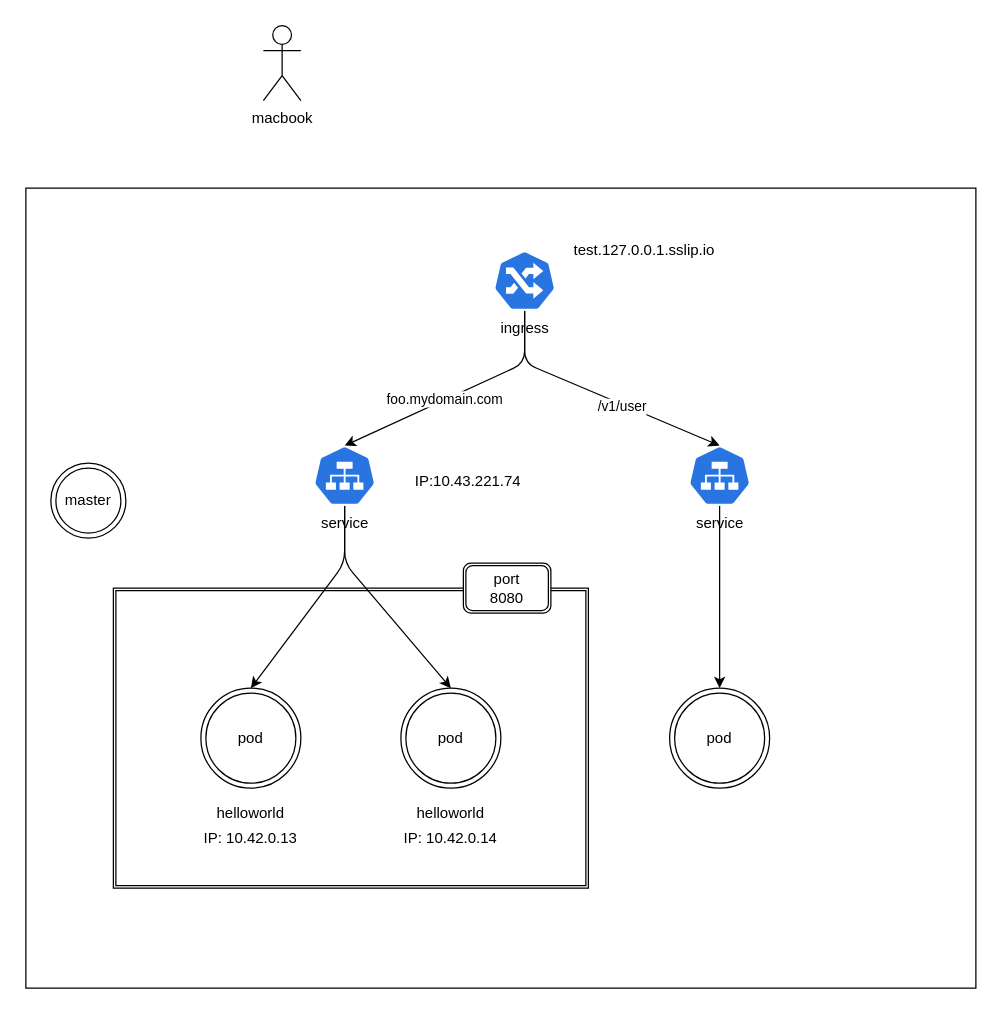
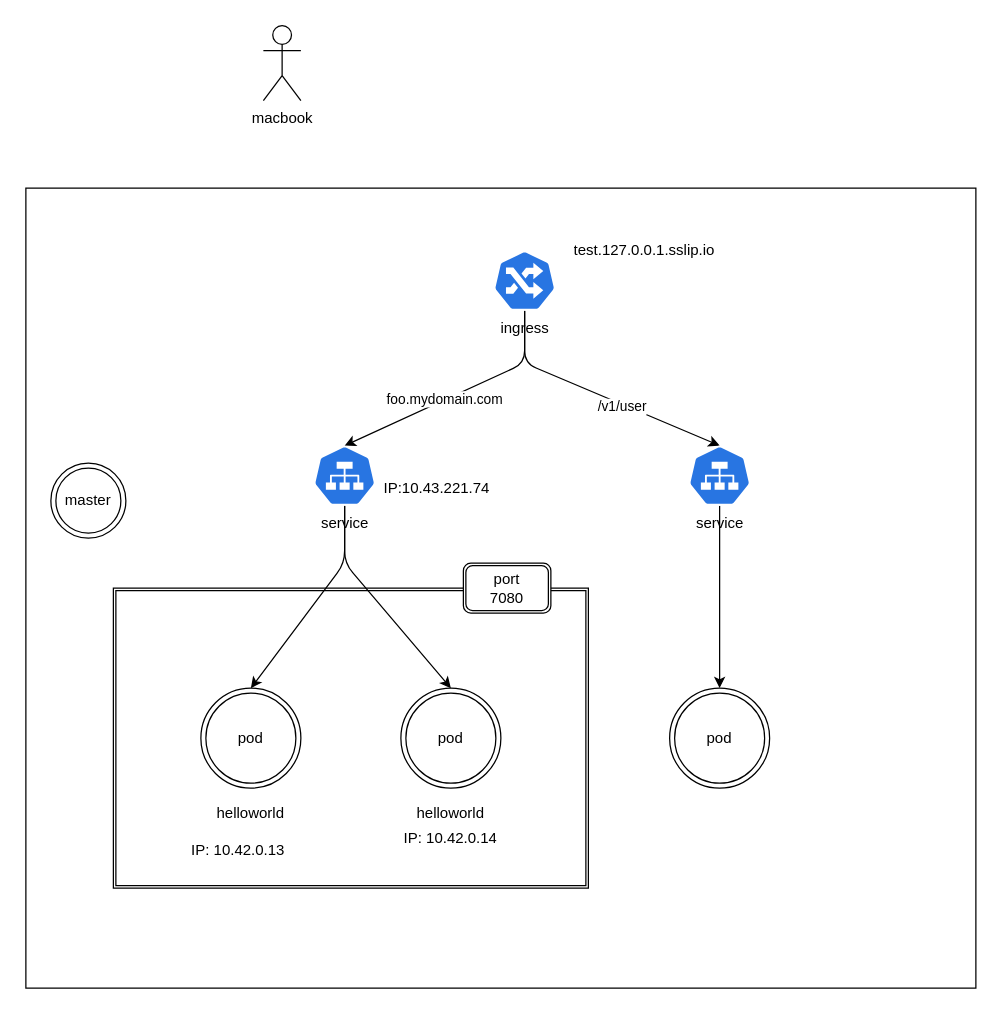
node "IP:10.43.221.74": moved (468, 482) -> (437, 488)
node "port 8080": label "port 8080" -> "port 7080"
node "IP: 10.42.0.13": moved (251, 838) -> (238, 851)
